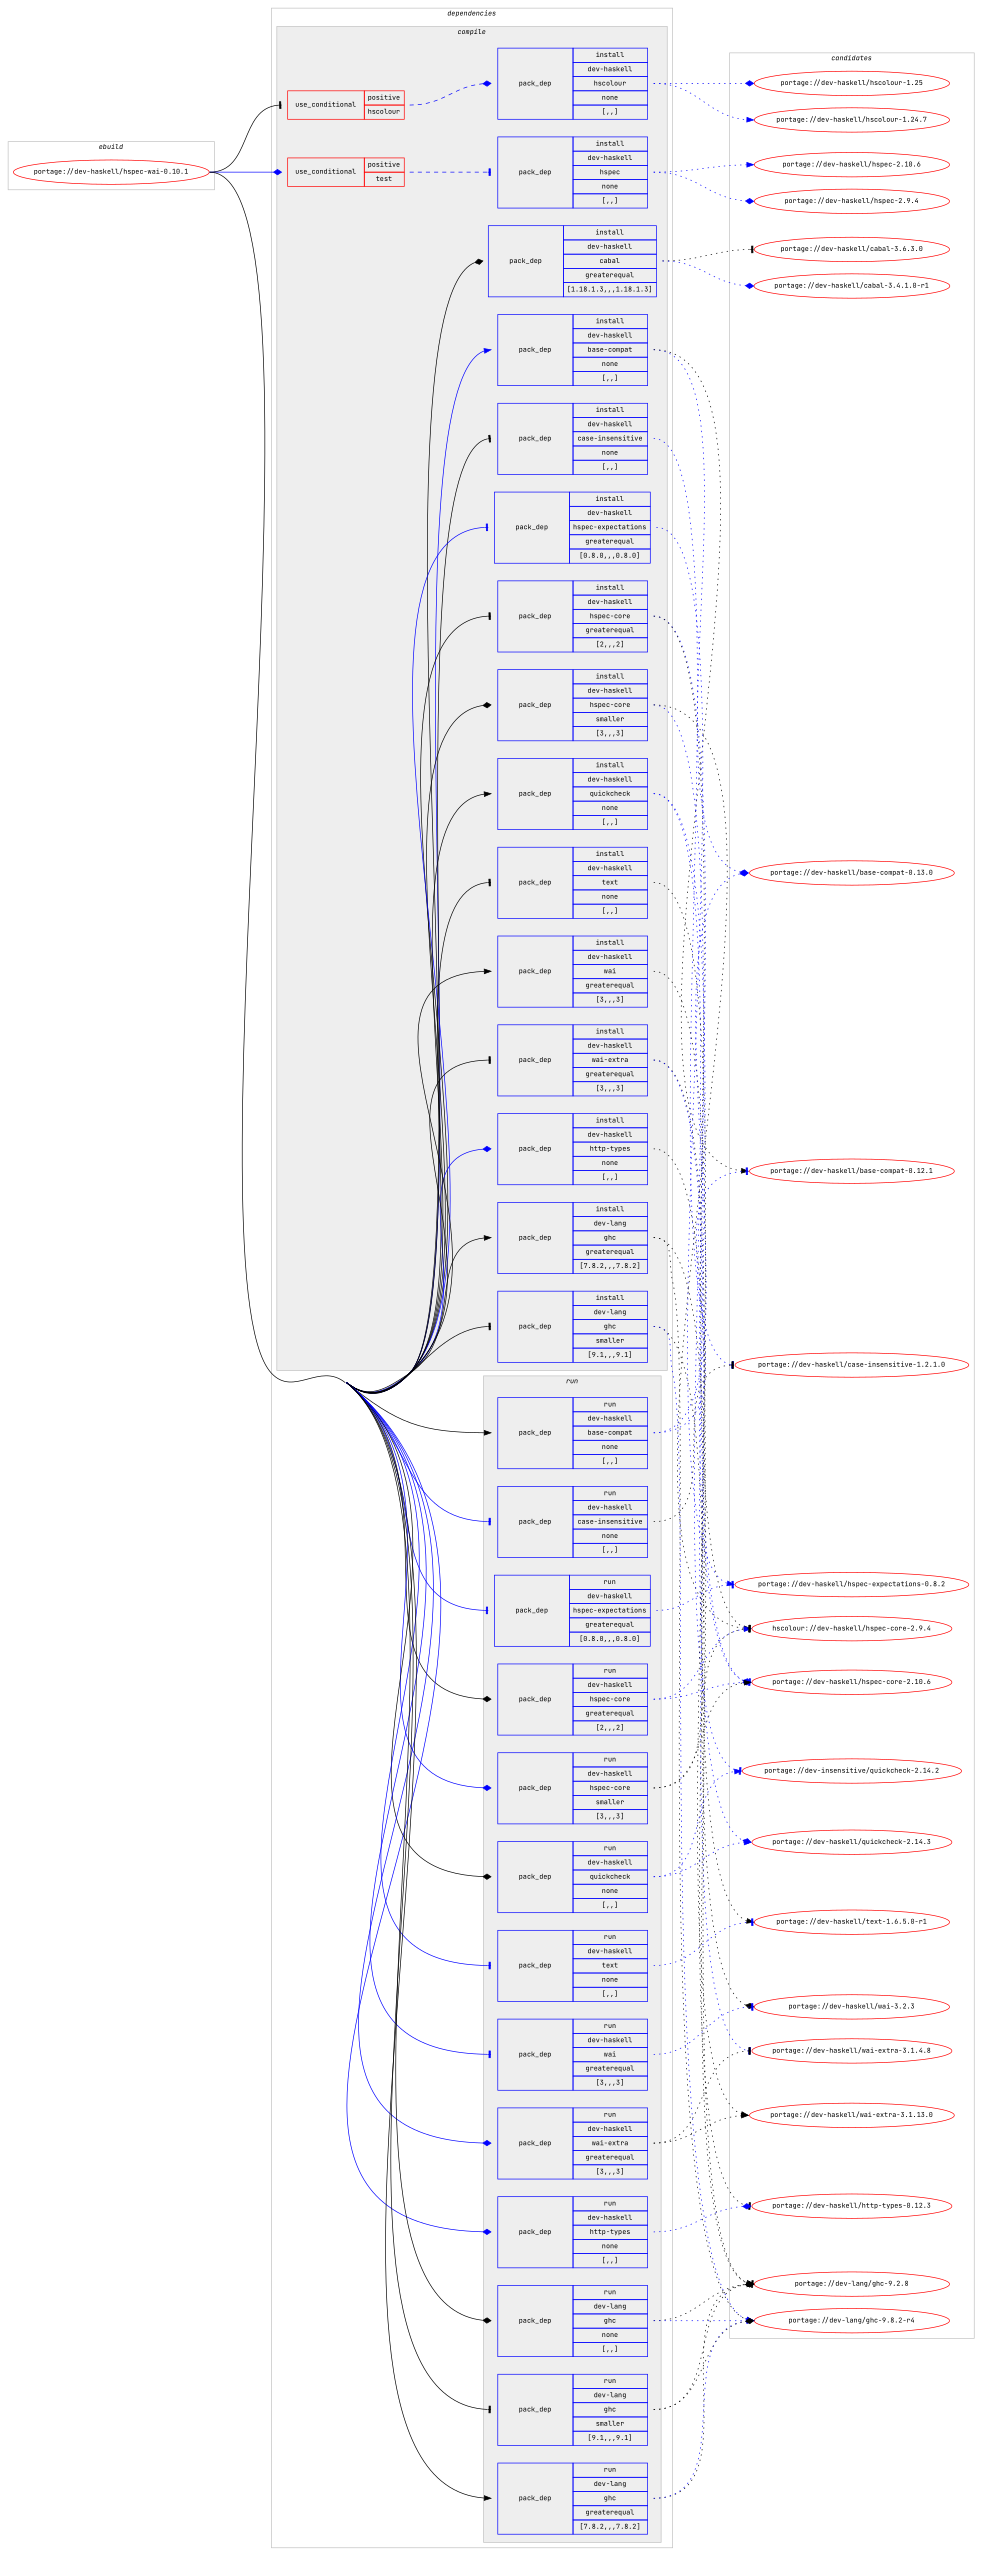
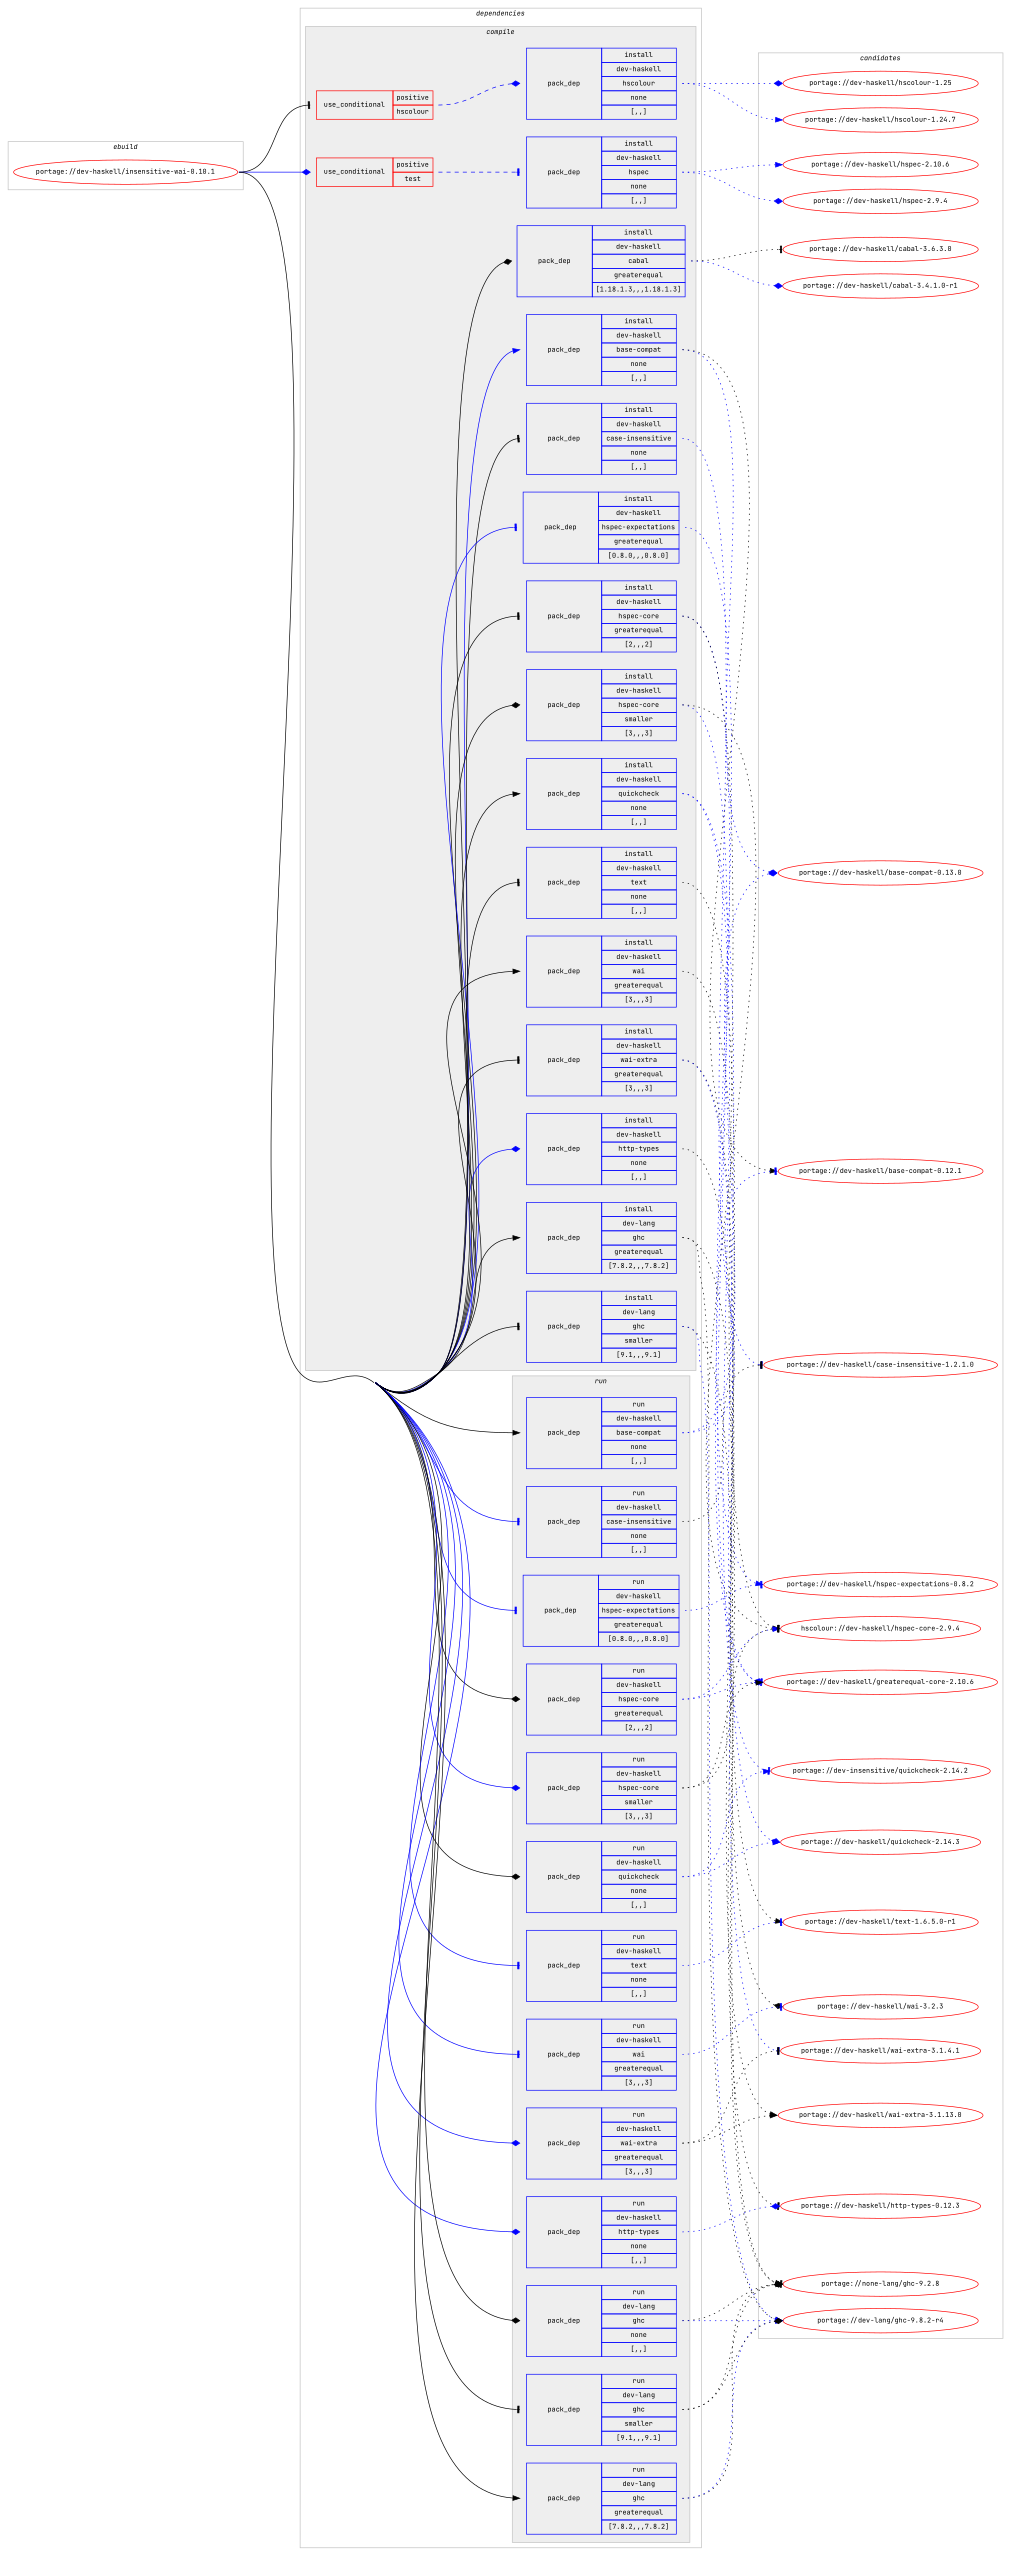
node "portage://dev-haskell/hspec-wai-0.10.1": label "portage://dev-haskell/hspec-wai-0.10.1" -> "portage://dev-haskell/insensitive-wai-0.10.1"
node "portage://dev-haskell/hspec-core-2.10.6": label "portage://dev-haskell/hspec-core-2.10.6" -> "portage://dev-haskell/greaterequal-core-2.10.6"
node "portage://dev-haskell/wai-extra-3.1.4.8": label "portage://dev-haskell/wai-extra-3.1.4.8" -> "portage://dev-haskell/wai-extra-3.1.4.1"
node "portage://dev-lang/ghc-9.2.8": label "portage://dev-lang/ghc-9.2.8" -> "portage://none-lang/ghc-9.2.8"
